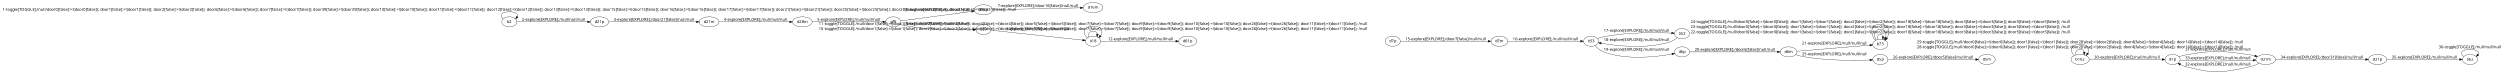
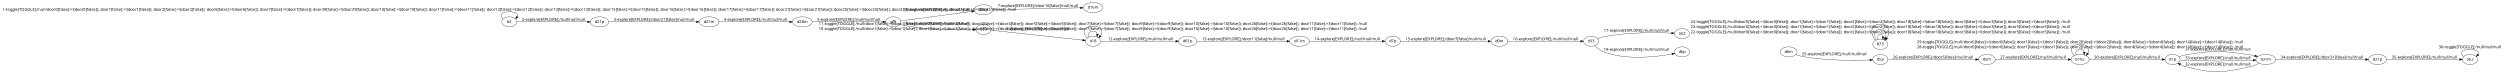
node "d11m": added
node "d7m": label "d7m" -> "d0m"
edge "b52" -> "b53": removed, label "18-explore[EXPLORE];/null/null/null"
edge "d6m" -> "b73": removed, label "21-explore[EXPLORE];/null/null/null"
edge "d6p" -> "d6m": removed, label "20-explore[EXPLORE];/door6[false]/null/null"
edge "d5m" -> "b102": added, label "27-explore[EXPLORE];/null/null/null"
